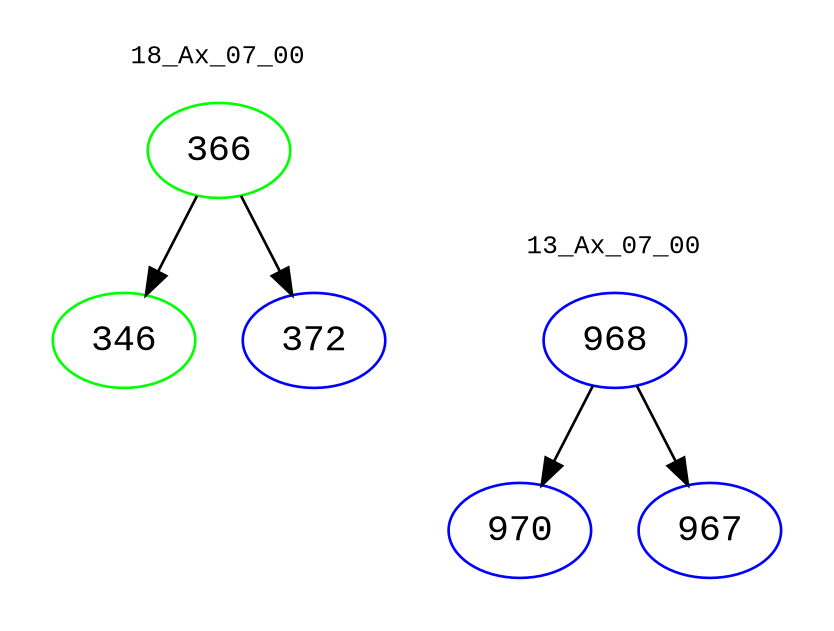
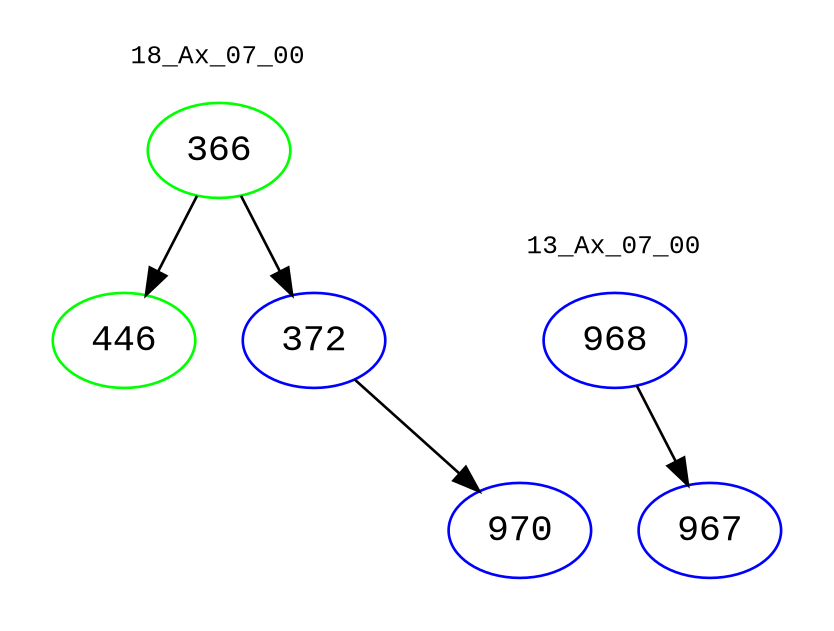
node "346": label "346" -> "446"
edge "968" -> "970": now "372" -> "970"
